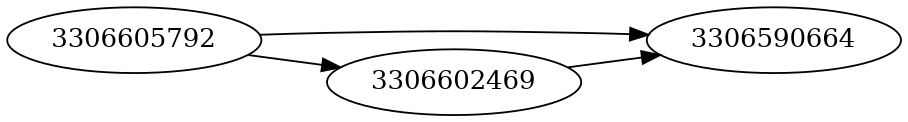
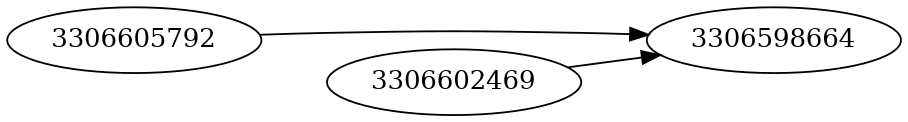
node "3306590664": label "3306590664" -> "3306598664"
edge "3306605792" -> "3306602469": removed
